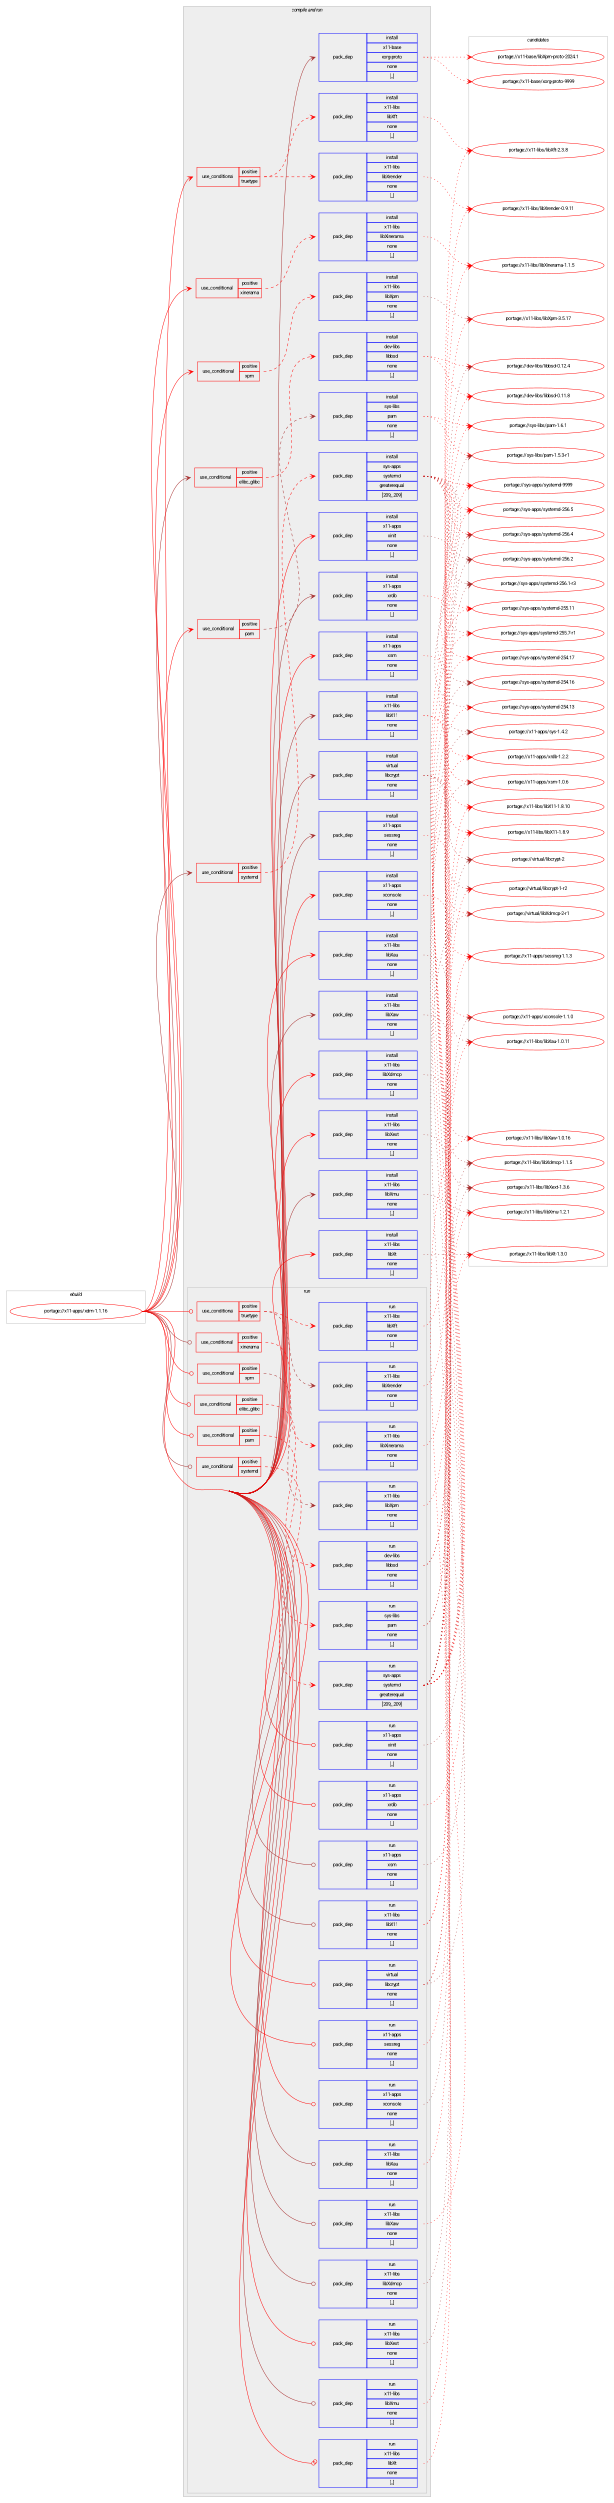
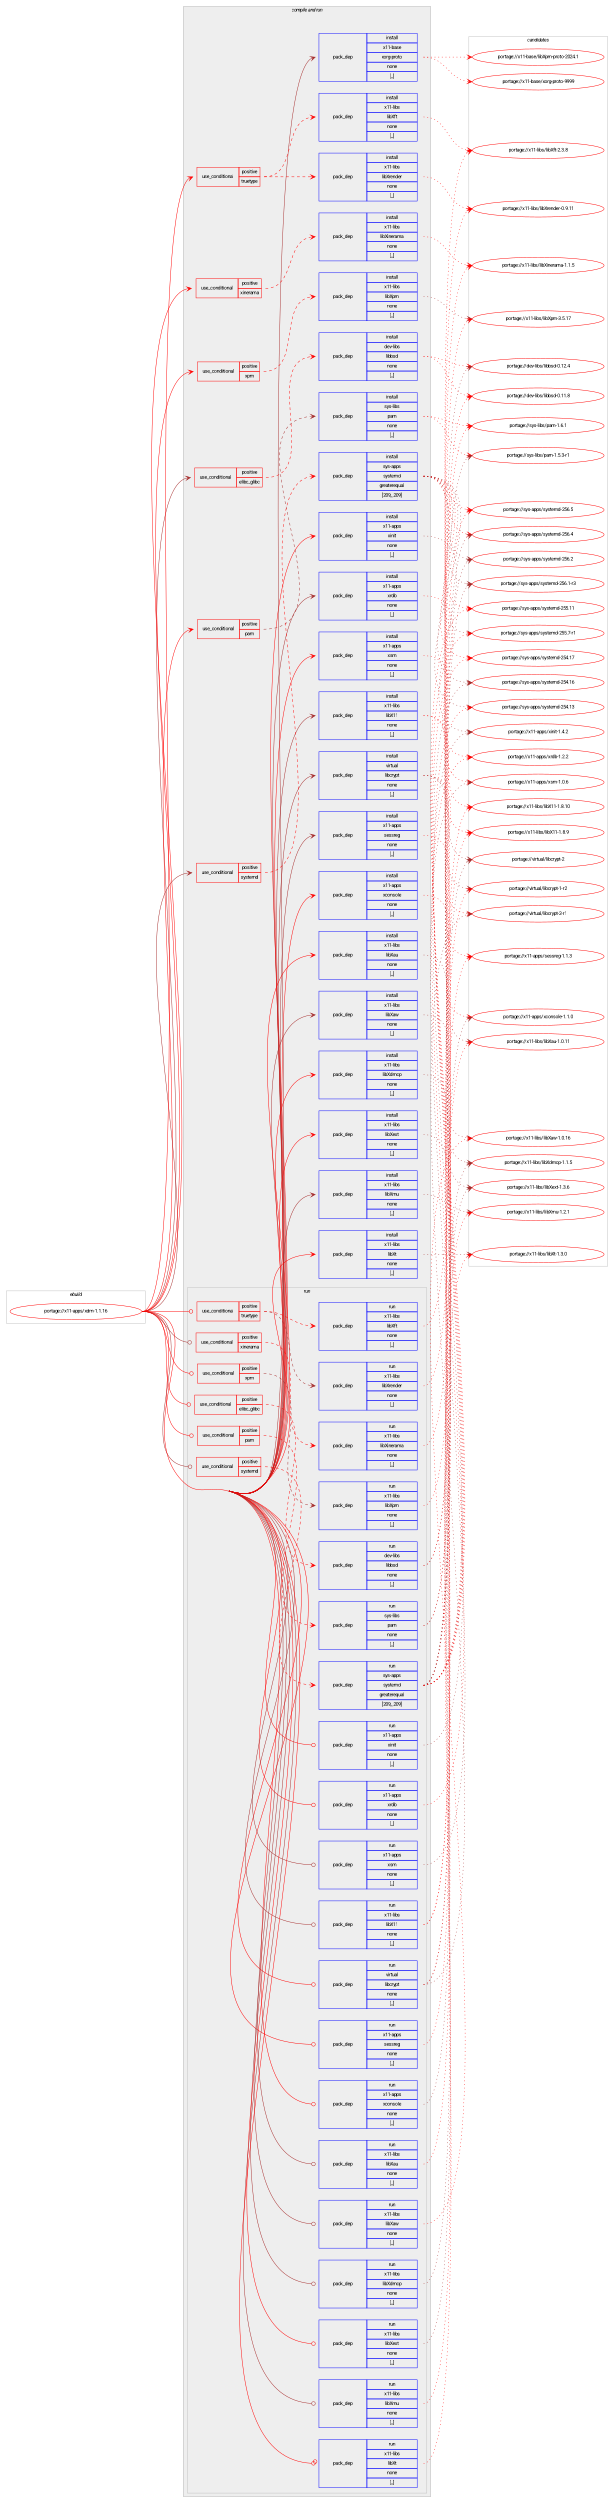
node "portage://sys-apps/systemd-9999": removed
node "portage://x11-apps/sys-1.4.2": label "portage://x11-apps/sys-1.4.2" -> "portage://x11-apps/xinit-1.4.2"
node "portage://virtual/libXdmcp-2-r1": label "portage://virtual/libXdmcp-2-r1" -> "portage://virtual/libcrypt-2-r1"
